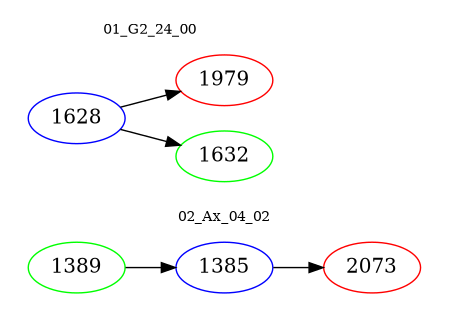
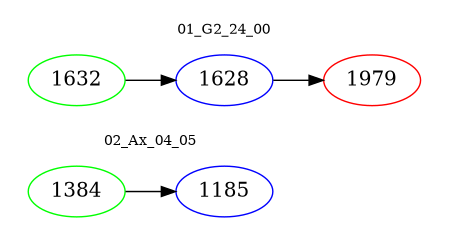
edge "1628" -> "1632": reversed
cluster "02_Ax_04_02": label "02_Ax_04_02" -> "02_Ax_04_05"
node "1389": label "1389" -> "1384"
node "1385": label "1385" -> "1185"
node "2073": removed
